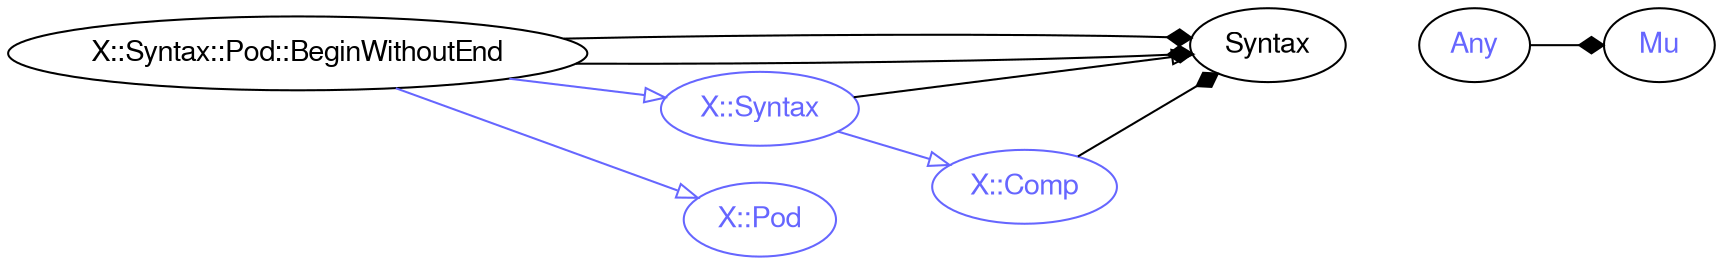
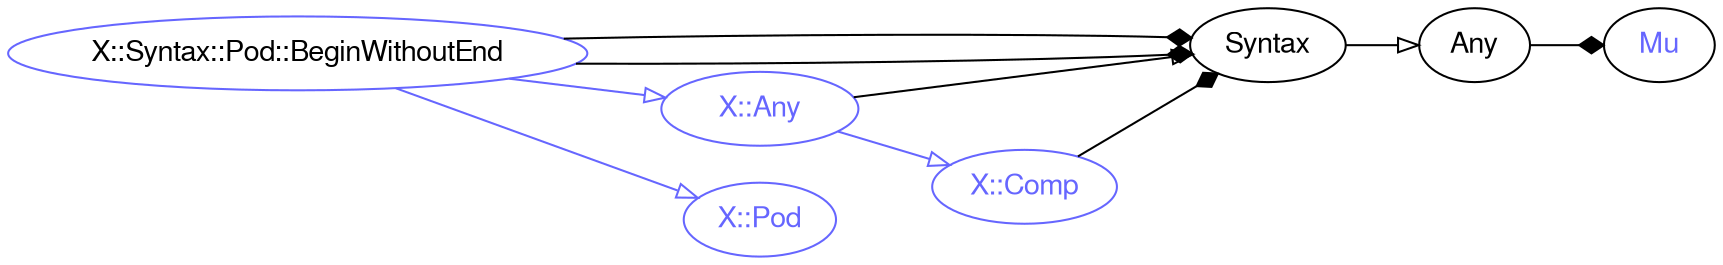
edge "Syntax" -> "Any": added
node "Any": fontcolor #6666ff -> #000000
node "X::Syntax::Pod::BeginWithoutEnd": color #000000 -> #6666ff
node "X::Syntax": label "X::Syntax" -> "X::Any"
